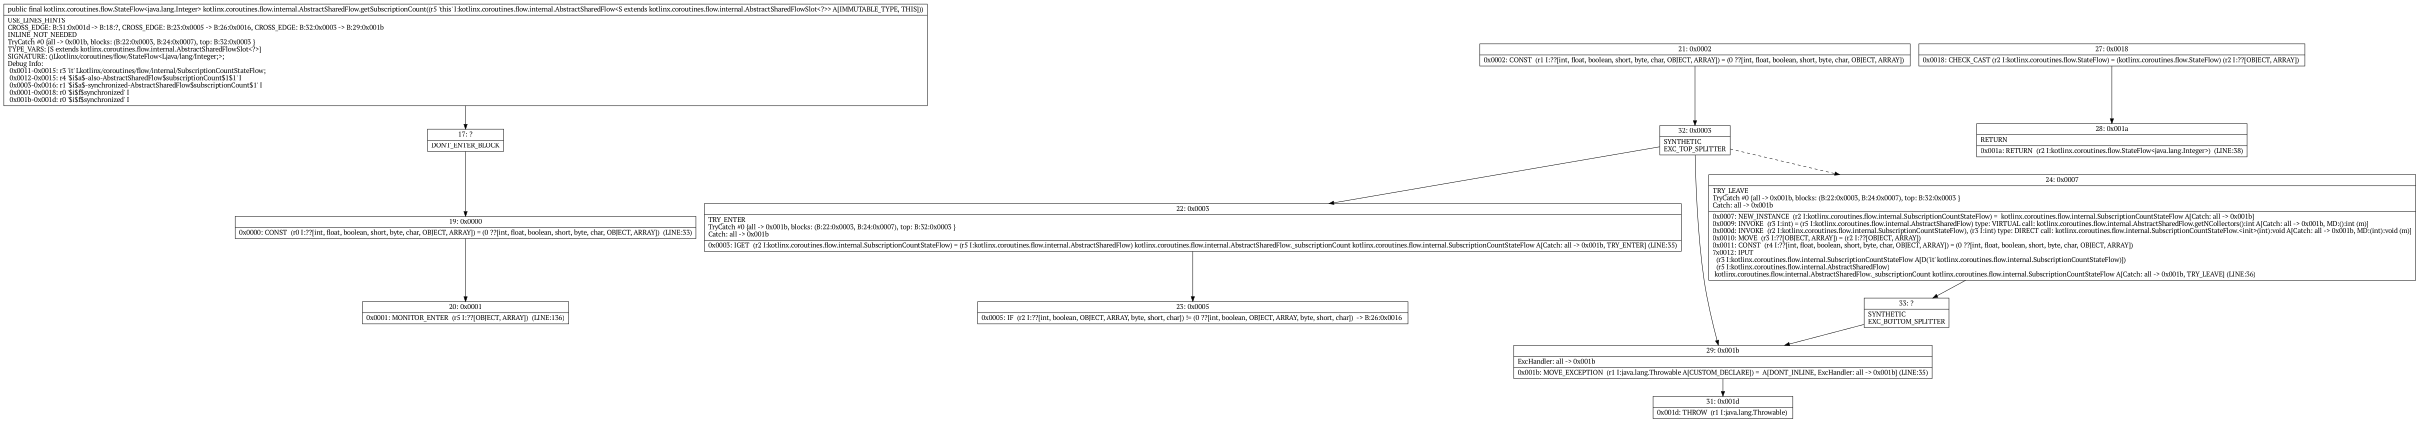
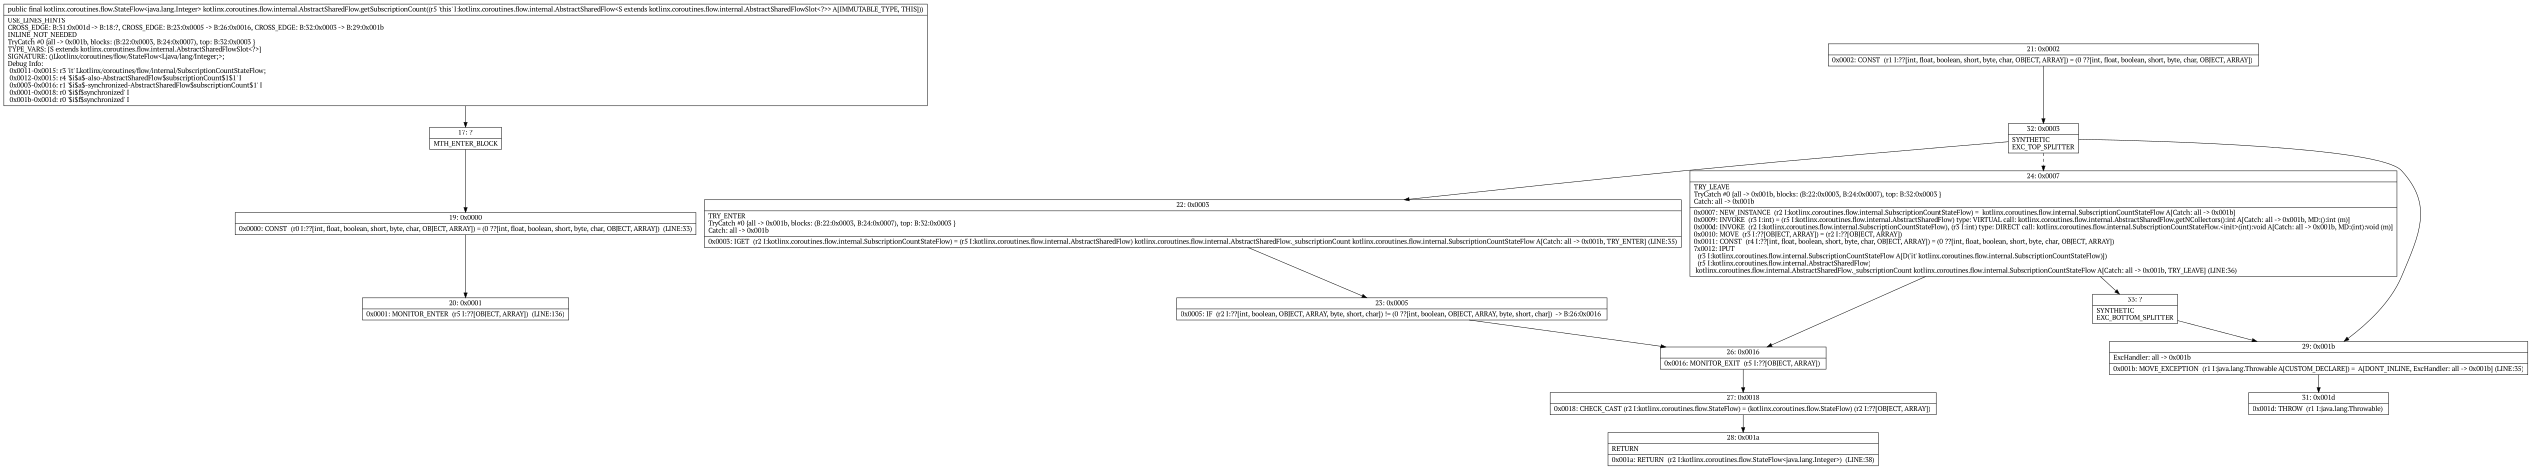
node "17: ?": text "DONT_ENTER_BLOCK" -> "MTH_ENTER_BLOCK"
node "26: 0x0016": added
